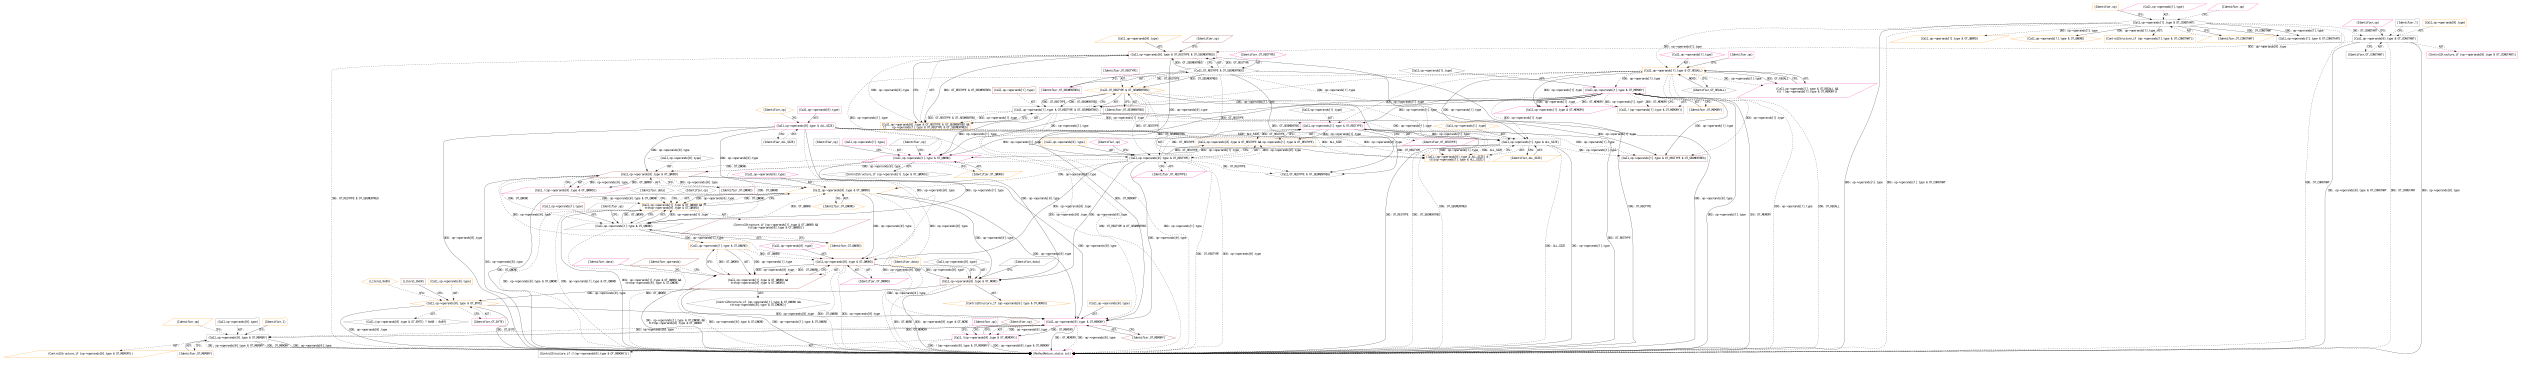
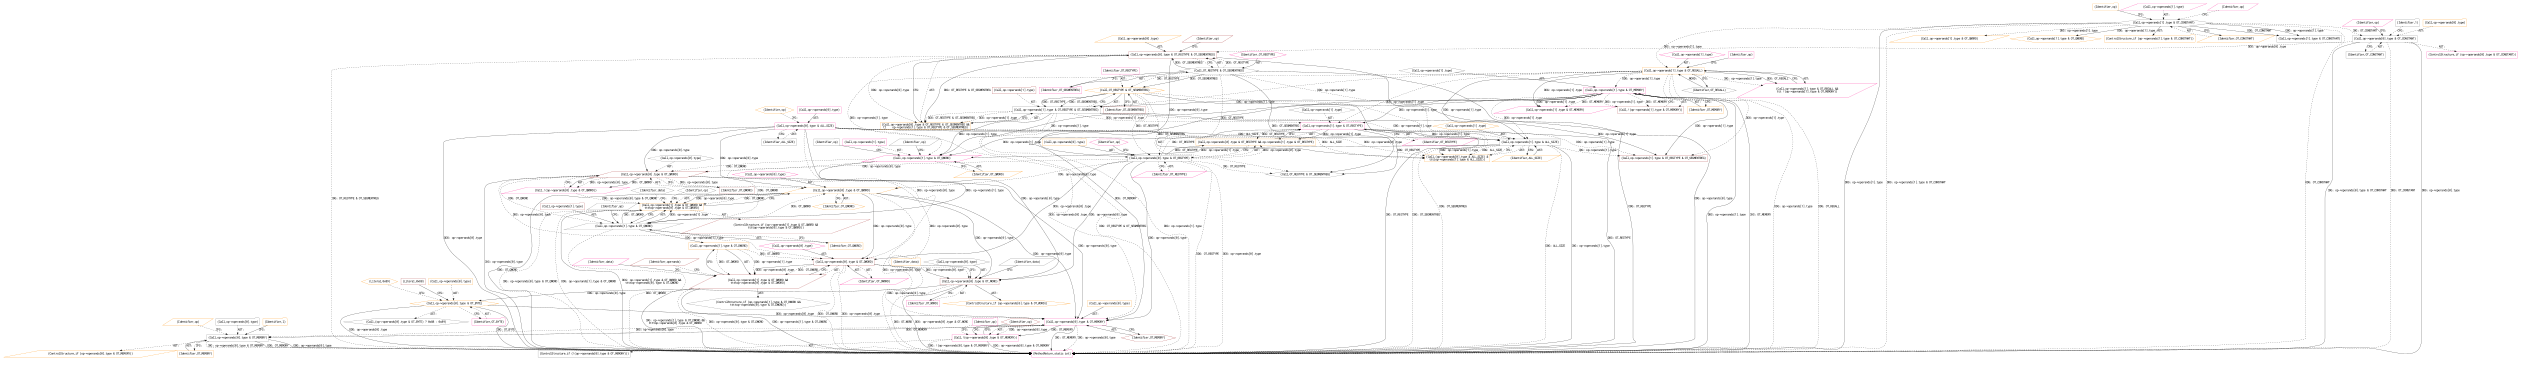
edge "(Call,op->operands[1].type & OT_REGALL)" -> "(Identifier,OT_REGALL)": style dashed -> solid
edge "(Call,op->operands[0].type & ALL_SIZE)" -> "(Call,op->operands[1].type & ALL_SIZE)": label "SIZE: ALL_SIZE" -> "DDG: ALL_SIZE"
node "(ControlStructure,if (op->operands[1].type & OT_QWORD))": removed
node "(Identifier,OT_WORD)": added
